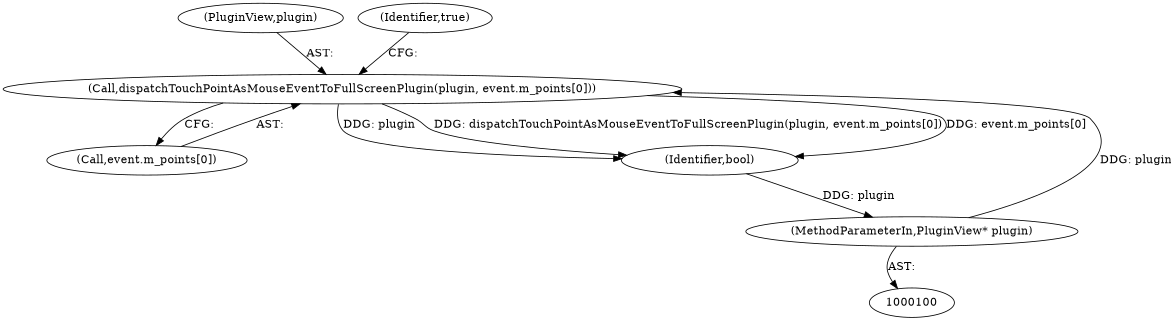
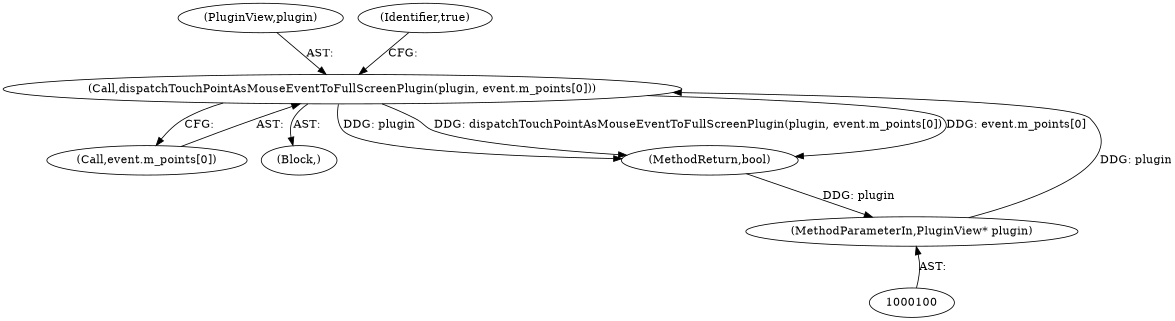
node "(Block,)": added
node "(Identifier,bool)": label "(Identifier,bool)" -> "(MethodReturn,bool)"
edge "(MethodParameterIn,PluginView* plugin)" -> "1000100": reversed
